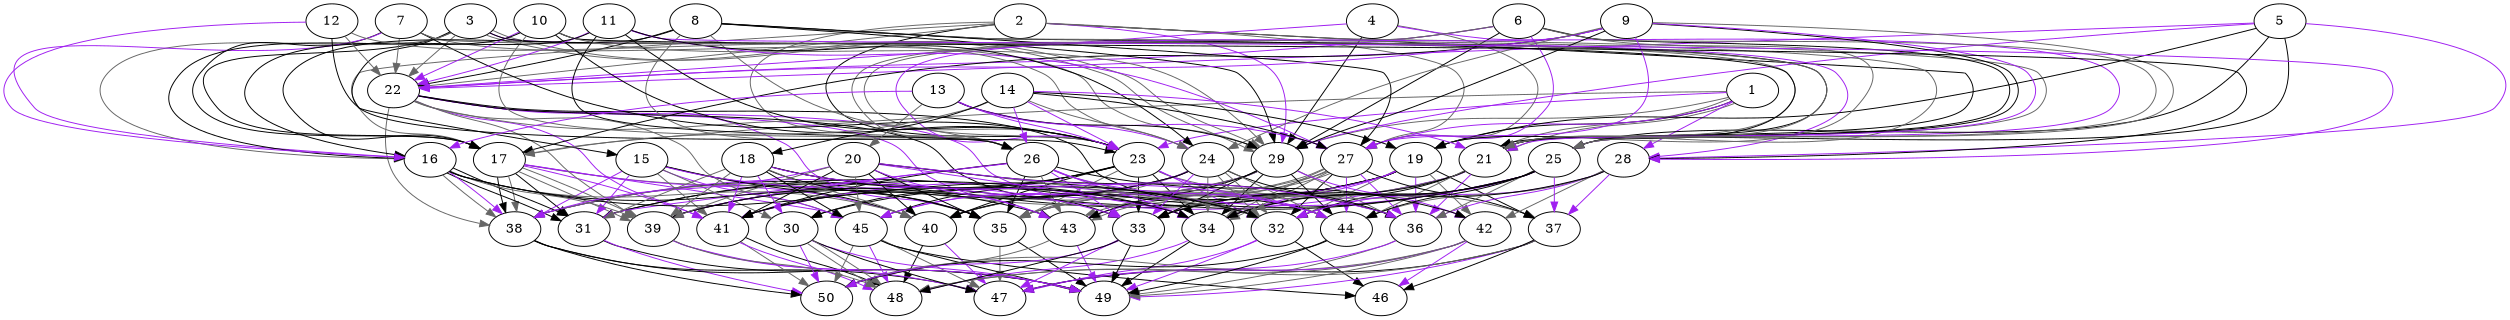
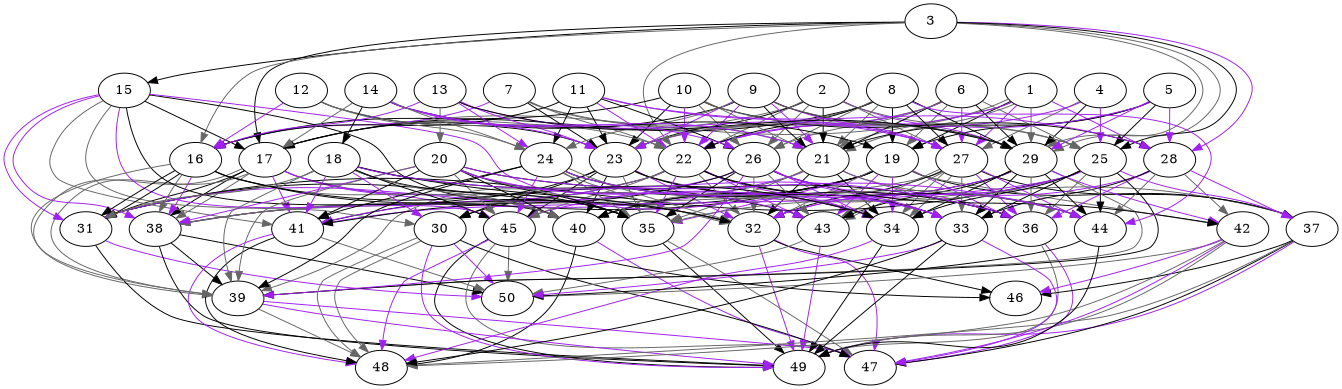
edge "14" -> "27": removed
edge "7" -> "17": now "15" -> "17"
edge "22" -> "26": now "22" -> "32"
edge "23" -> "44": now "8" -> "44"
edge "38" -> "47": now "38" -> "39"
